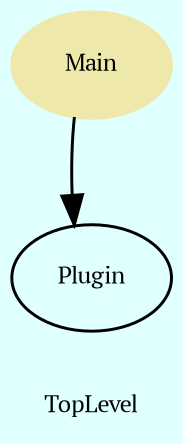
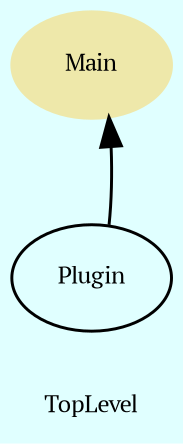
edge "Main" -> "Plugin": reversed
